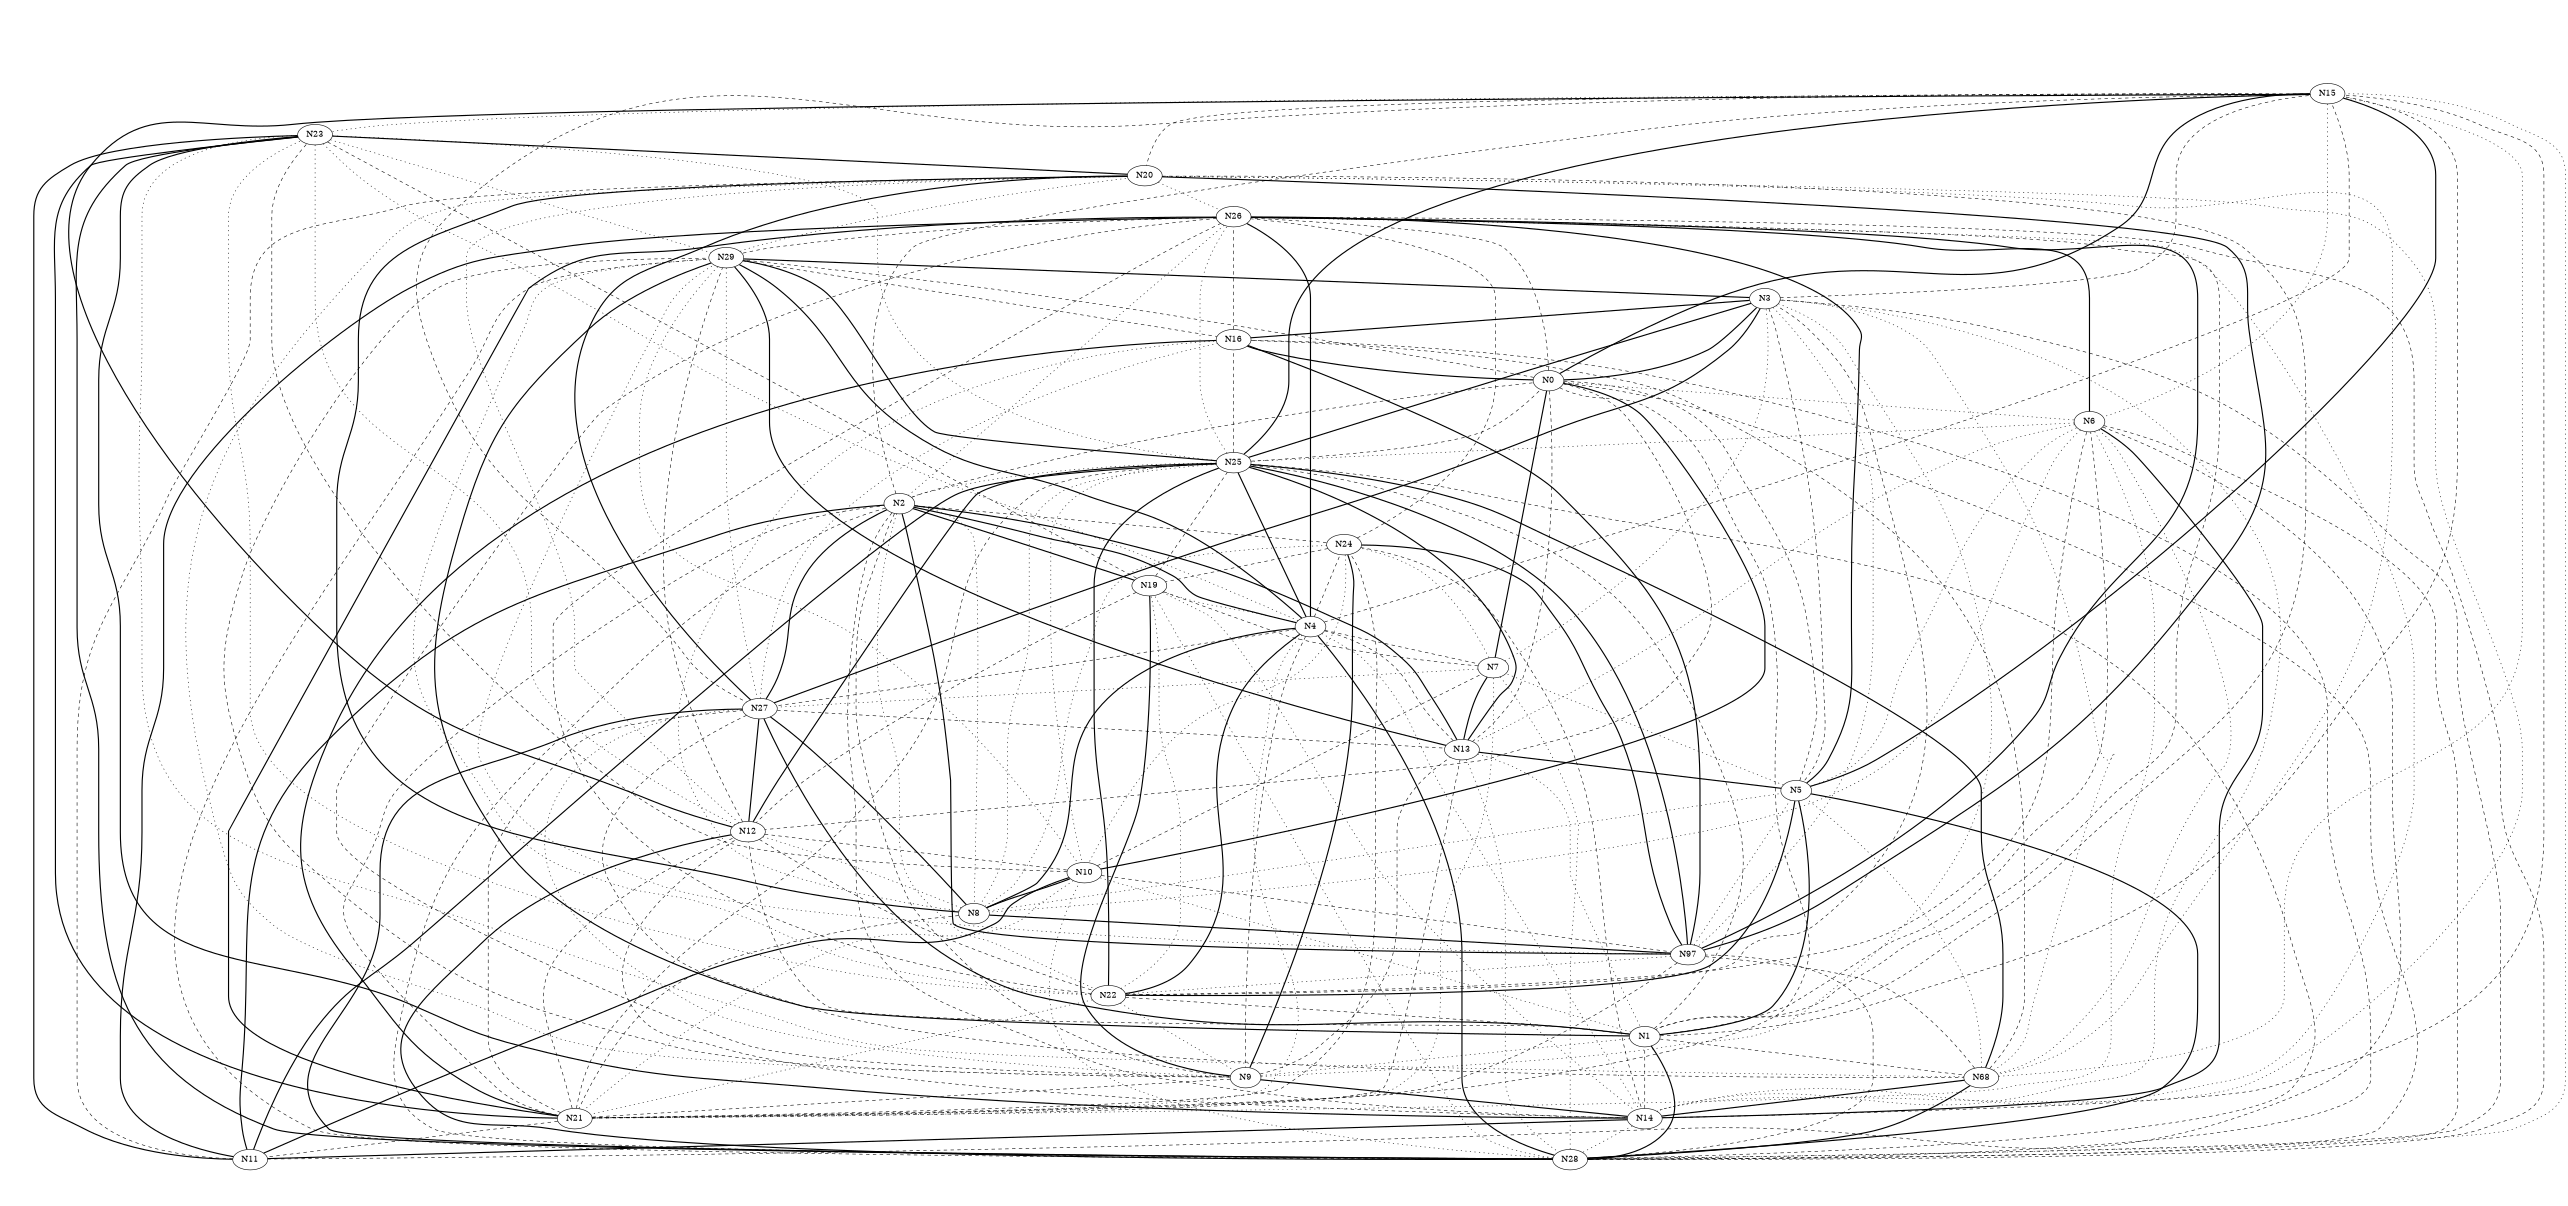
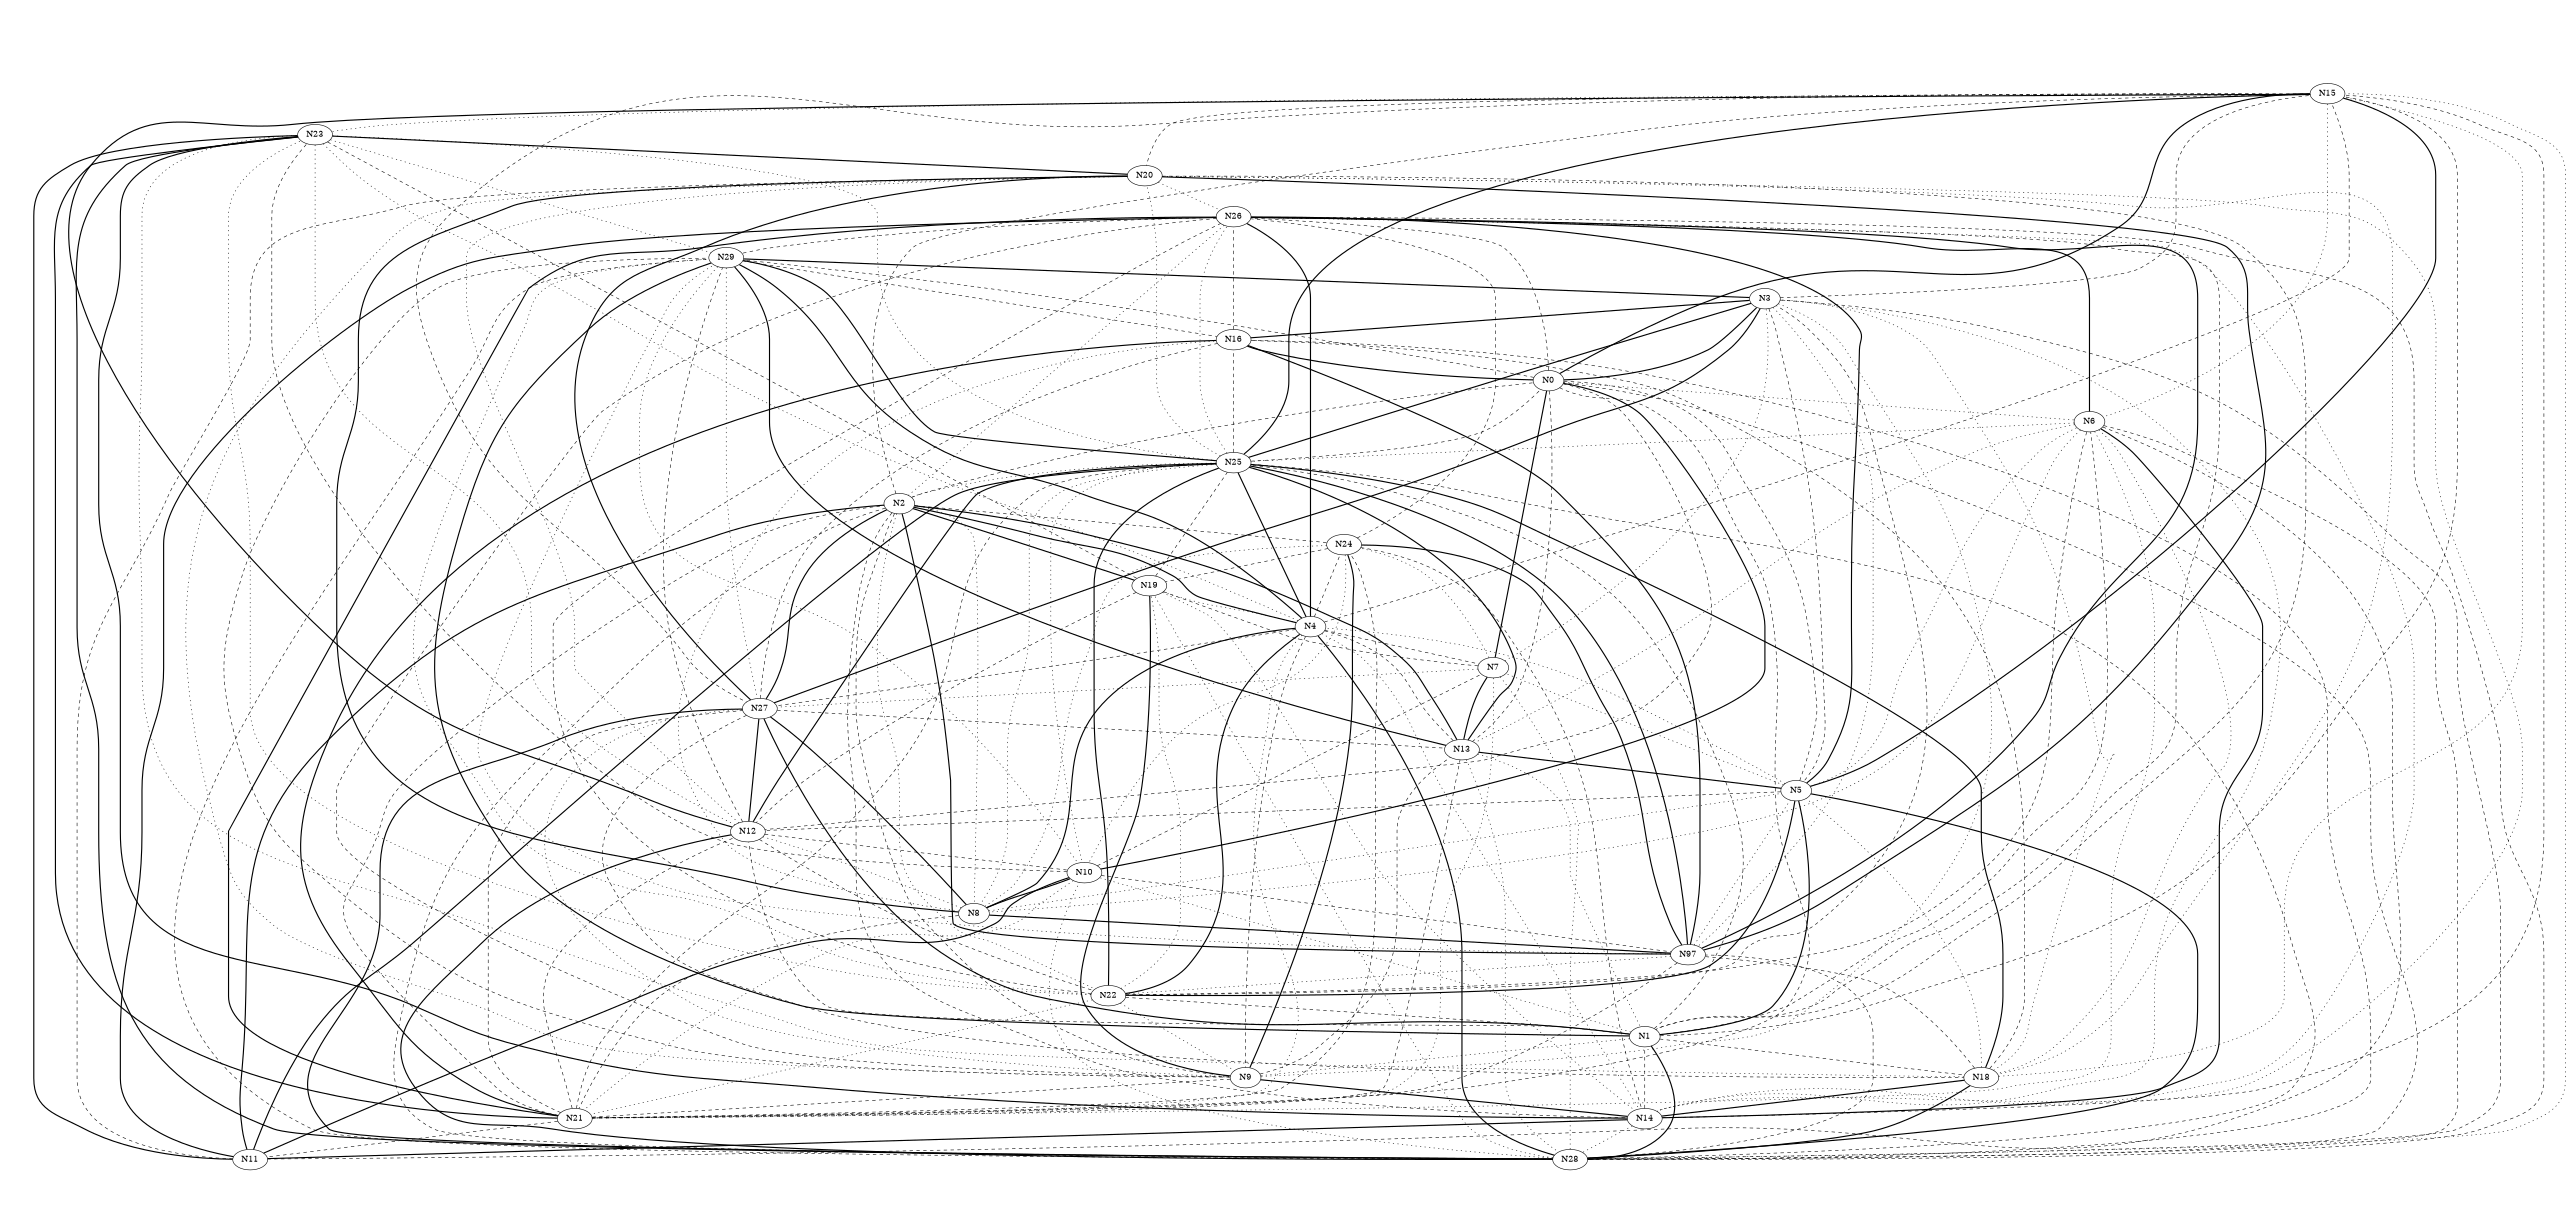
edge "N20" -- "N29": now "N20" -- "N25"
edge "N16" -- "N27": style dotted -> dashed
edge "N4" -- "N5": added
node "N68": label "N68" -> "N18"
edge "N12" -- "N14": now "N12" -- "N5"
